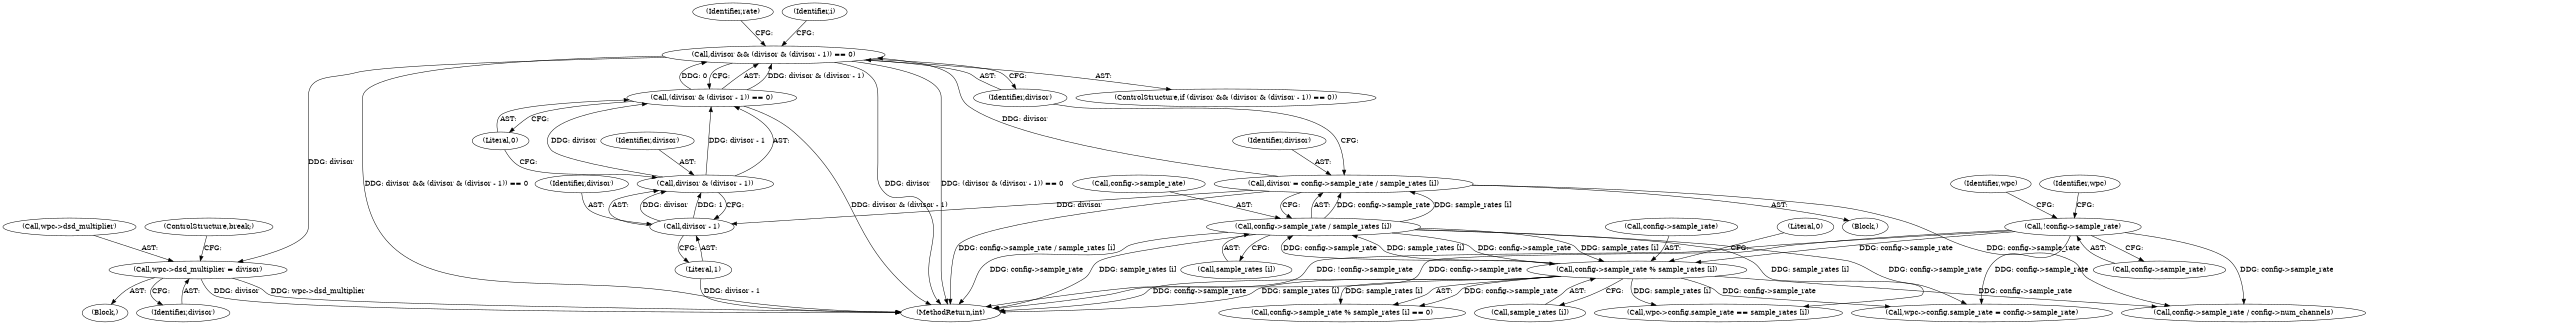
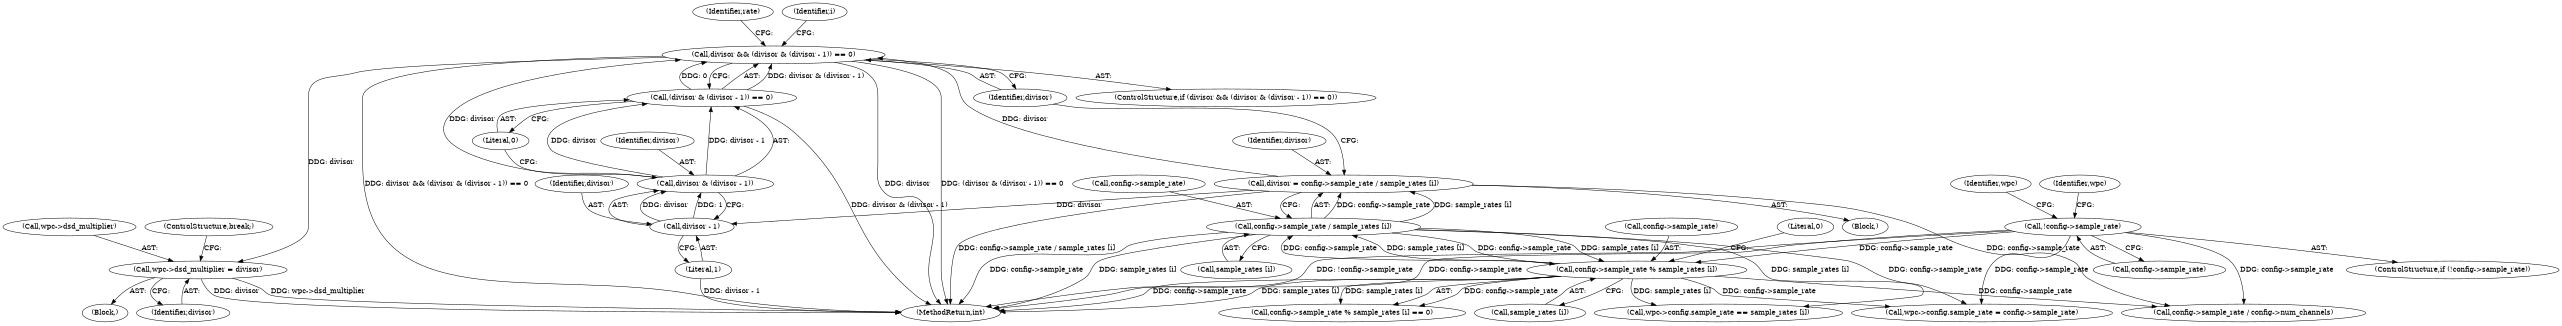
edge "(Call,divisor & (divisor - 1))" -> "(Call,divisor && (divisor & (divisor - 1)) == 0)": added, label "DDG: divisor"
node "(ControlStructure,if (!config->sample_rate))": added
